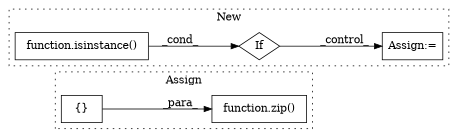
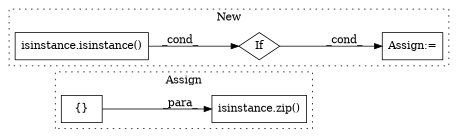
edge "If" -> "Assign:=": label "_control_" -> "_cond_"
node "function.isinstance()": label "function.isinstance()" -> "isinstance.isinstance()"
node "function.zip()": label "function.zip()" -> "isinstance.zip()"
